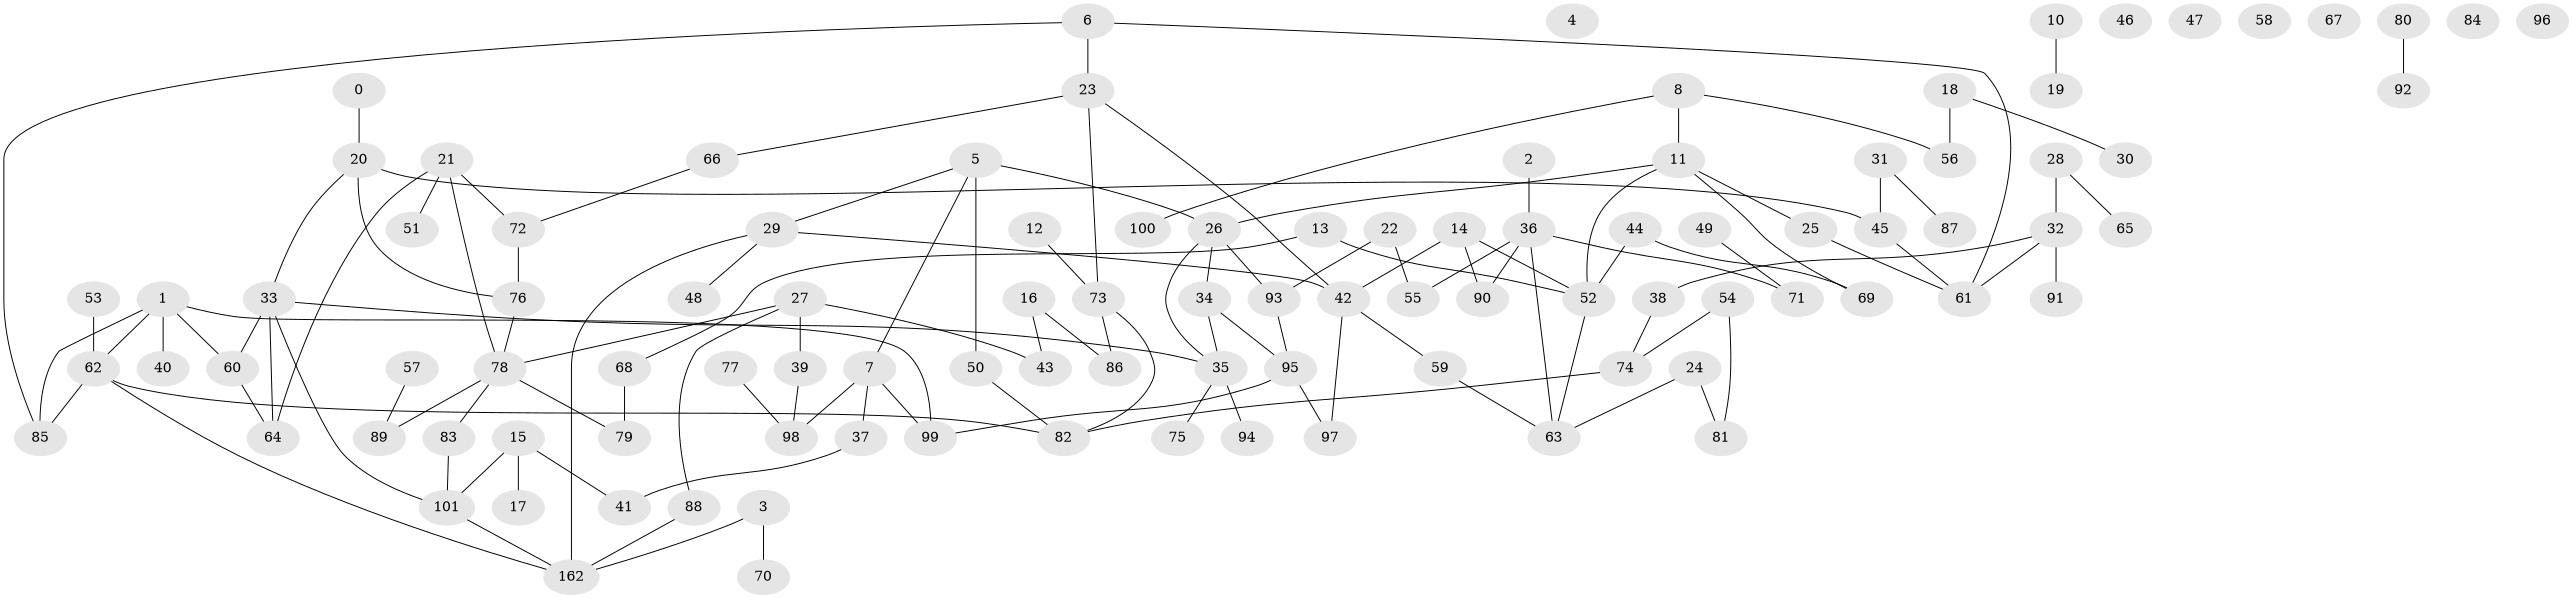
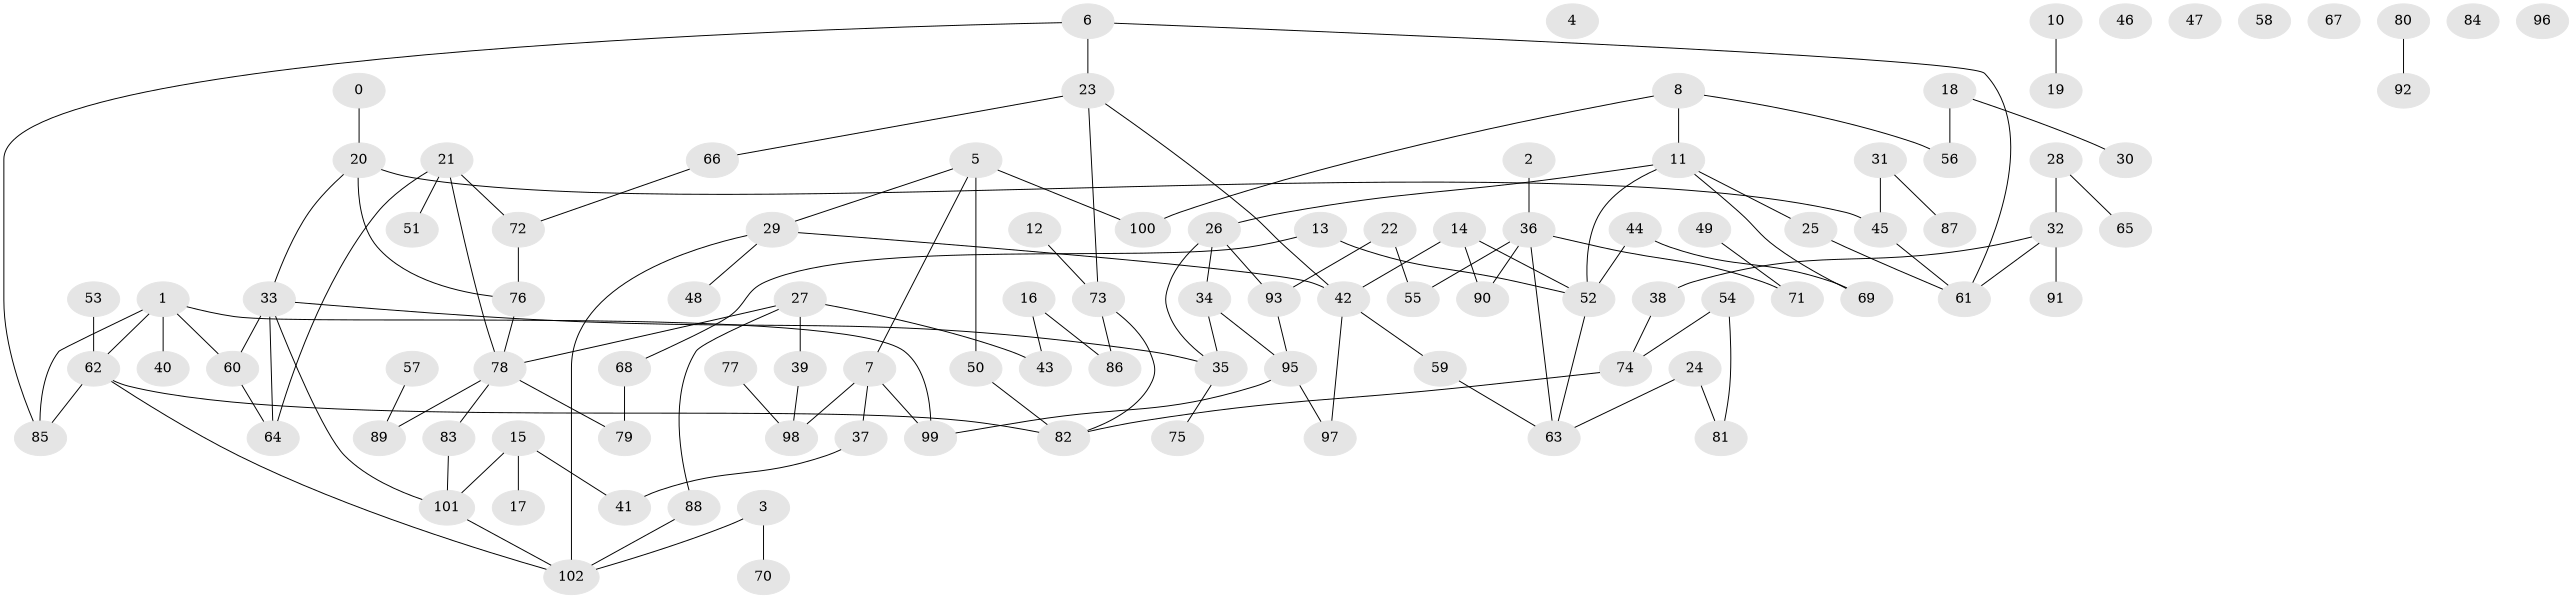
edge "5" -- "26": now "5" -- "100"
node "94": removed
node "162": label "162" -> "102"
